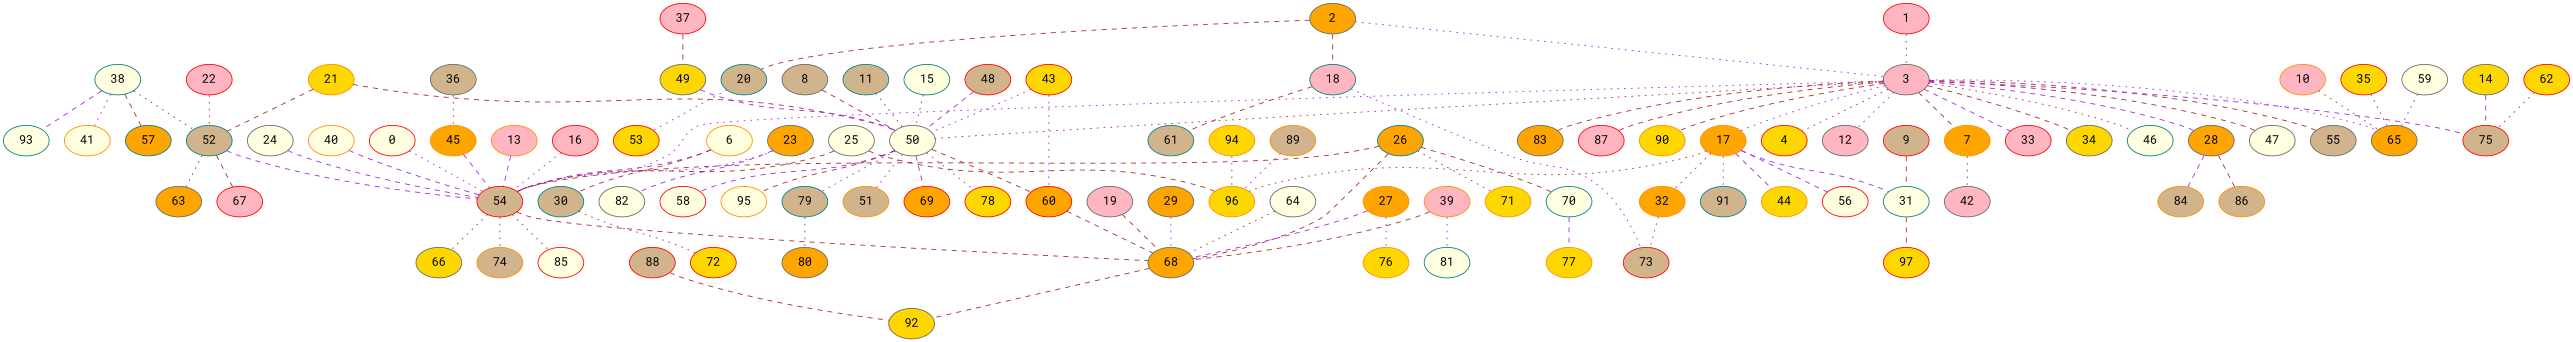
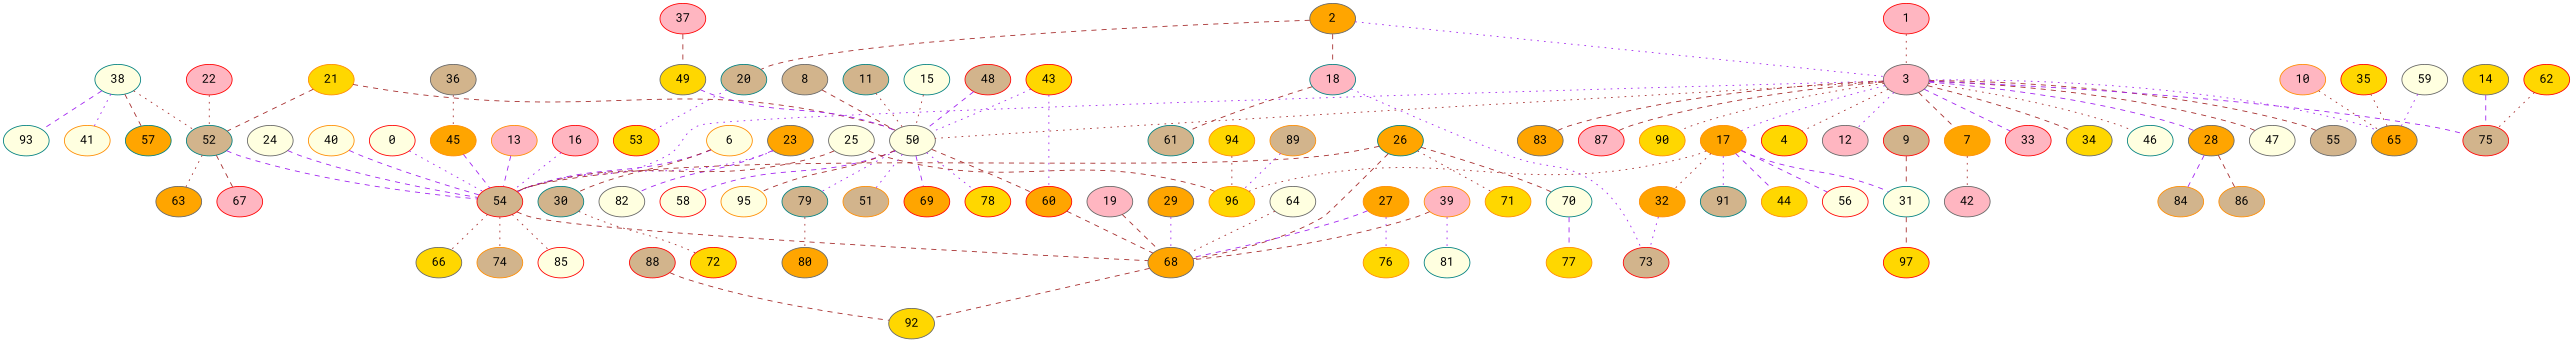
edge "3" -- "90": style dashed -> dotted
